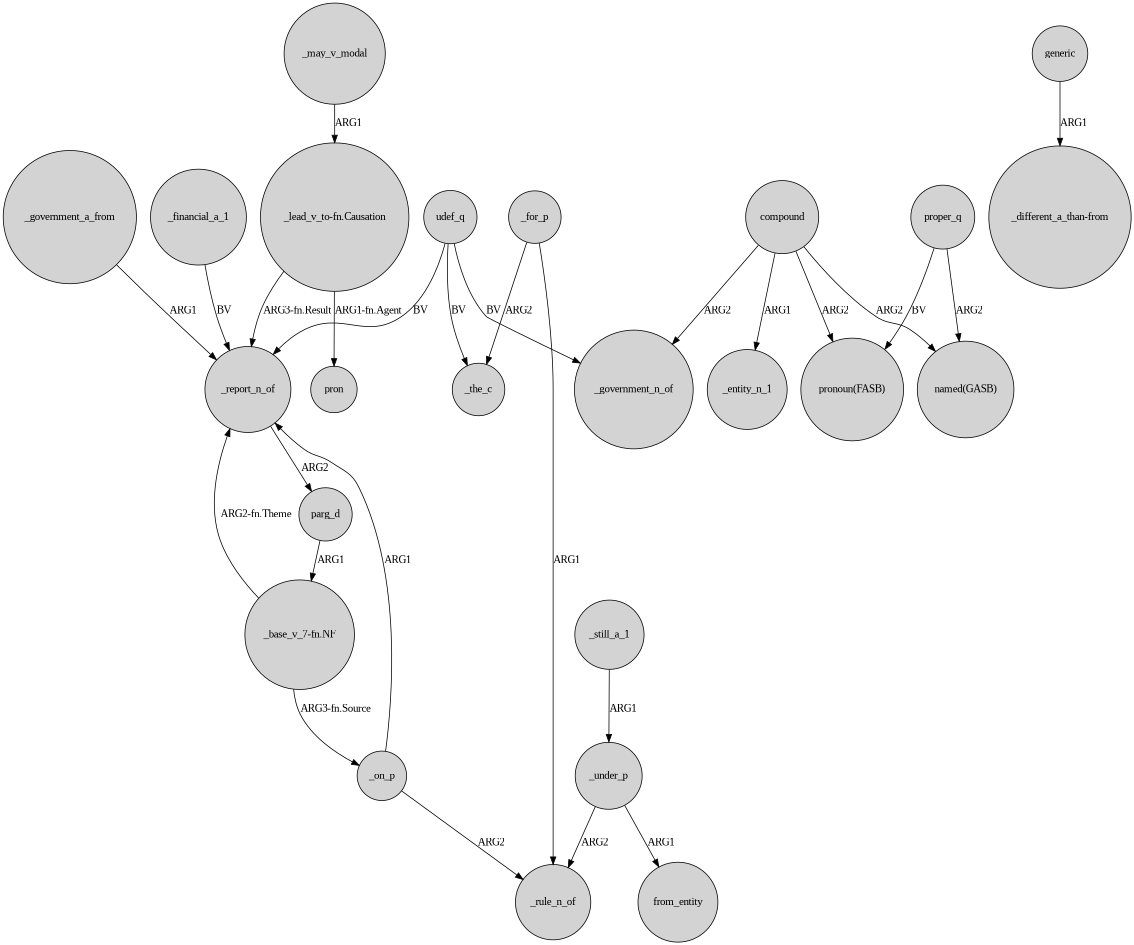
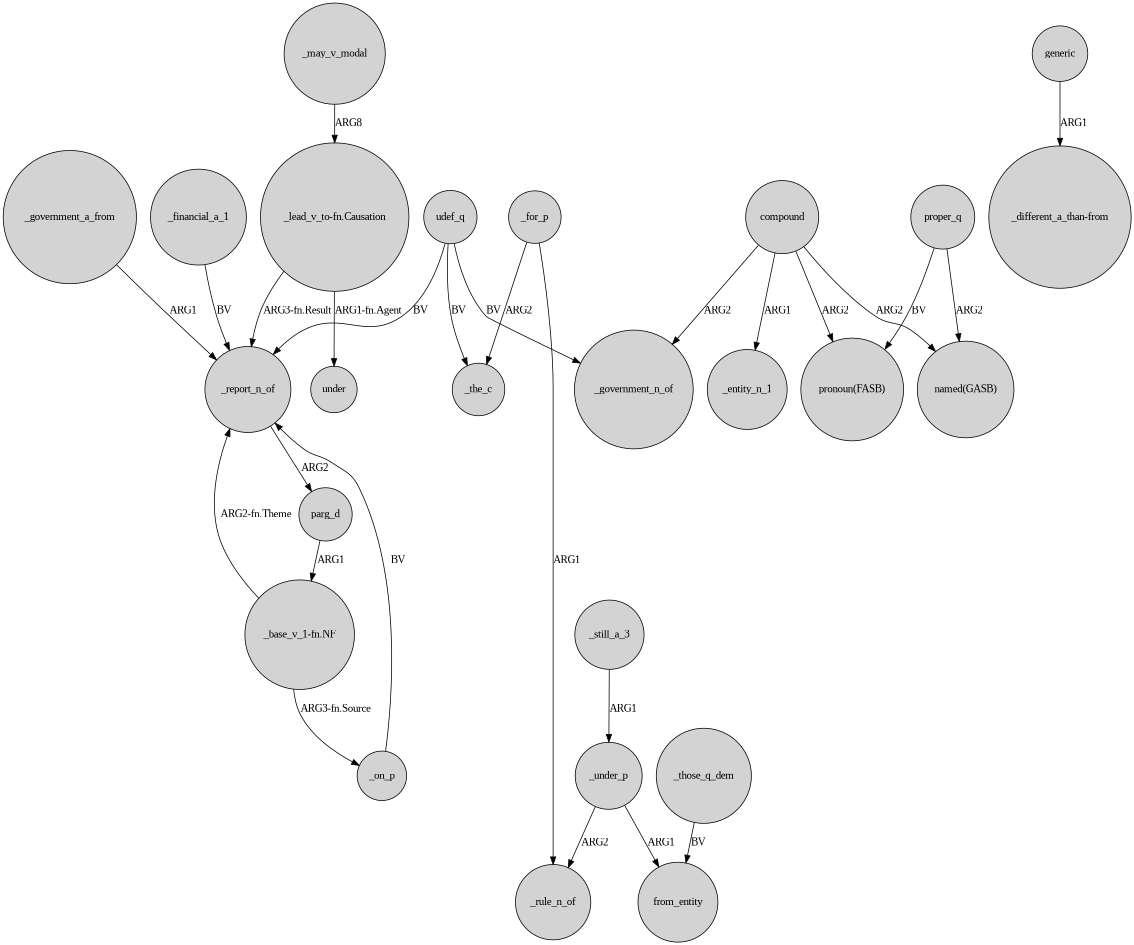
edge "_may_v_modal" -> "_lead_v_to-fn.Causation": label "ARG1" -> "ARG8"
node "pron": label "pron" -> "under"
edge "_on_p" -> "_report_n_of": label "ARG1" -> "BV"
node "_base_v_7-fn.NF": label "_base_v_7-fn.NF" -> "_base_v_1-fn.NF"
node "_still_a_1": label "_still_a_1" -> "_still_a_3"
node "_those_q_dem": added
edge "_on_p" -> "_rule_n_of": removed, label "ARG2"
